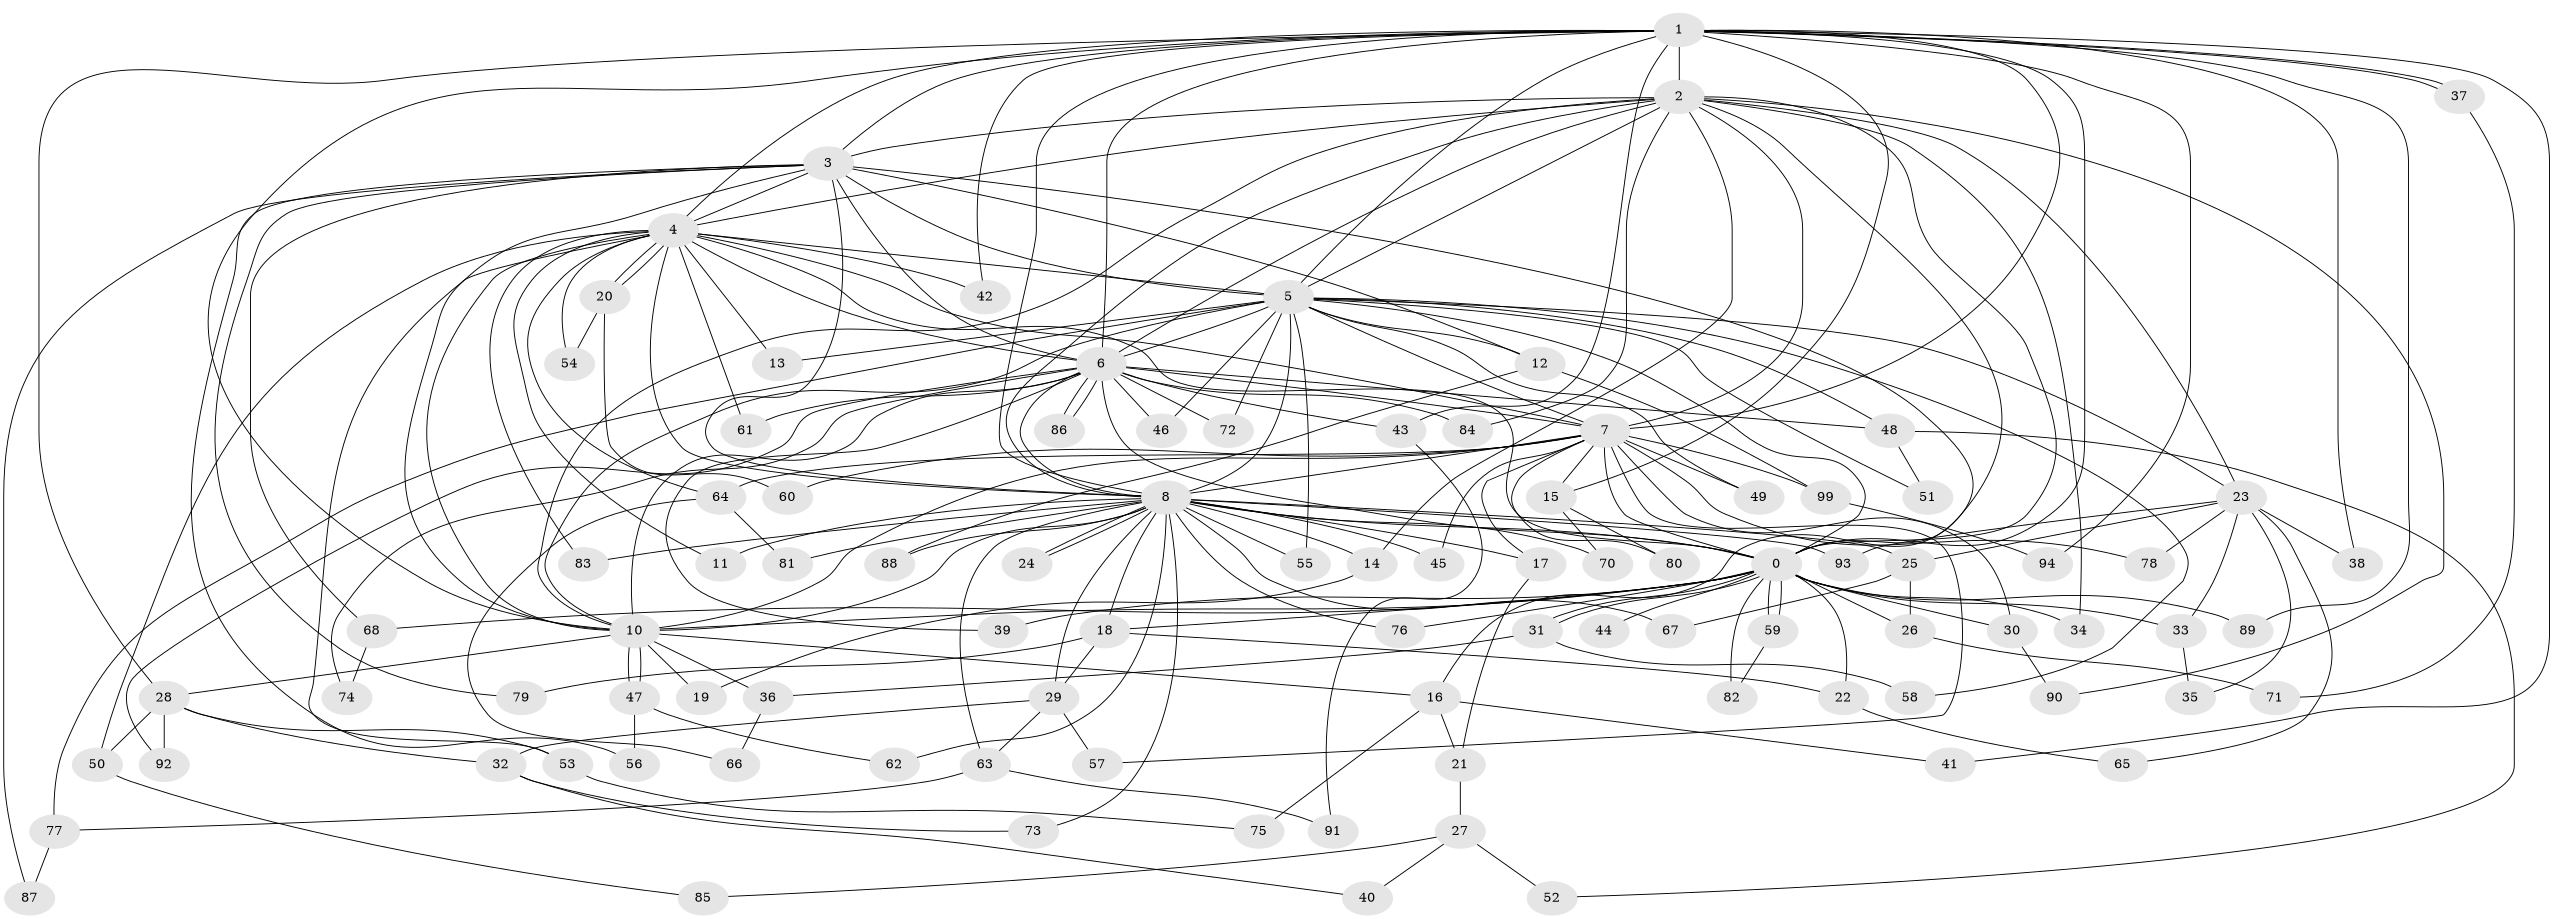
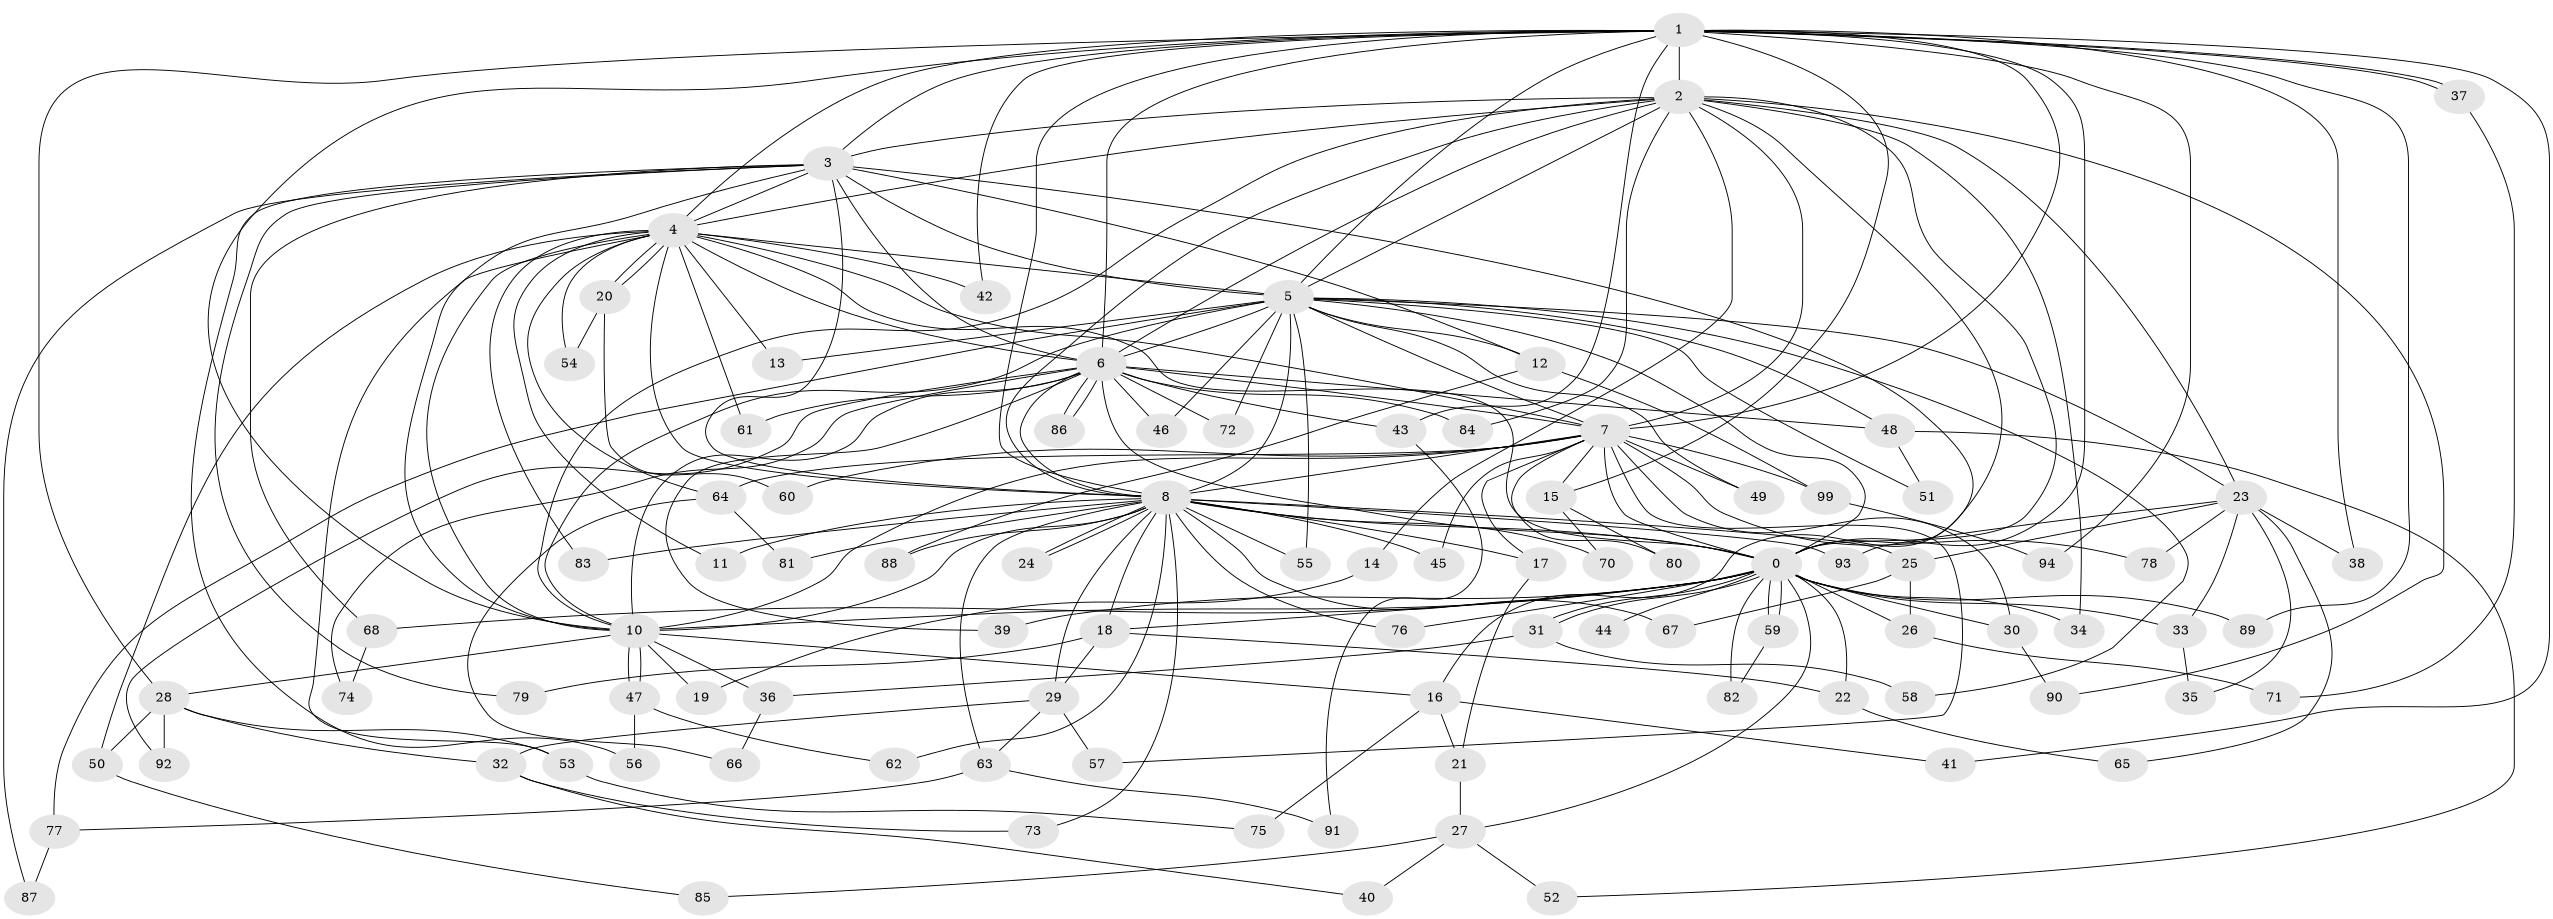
edge "8" -- "14": removed
edge "0" -- "27": added
